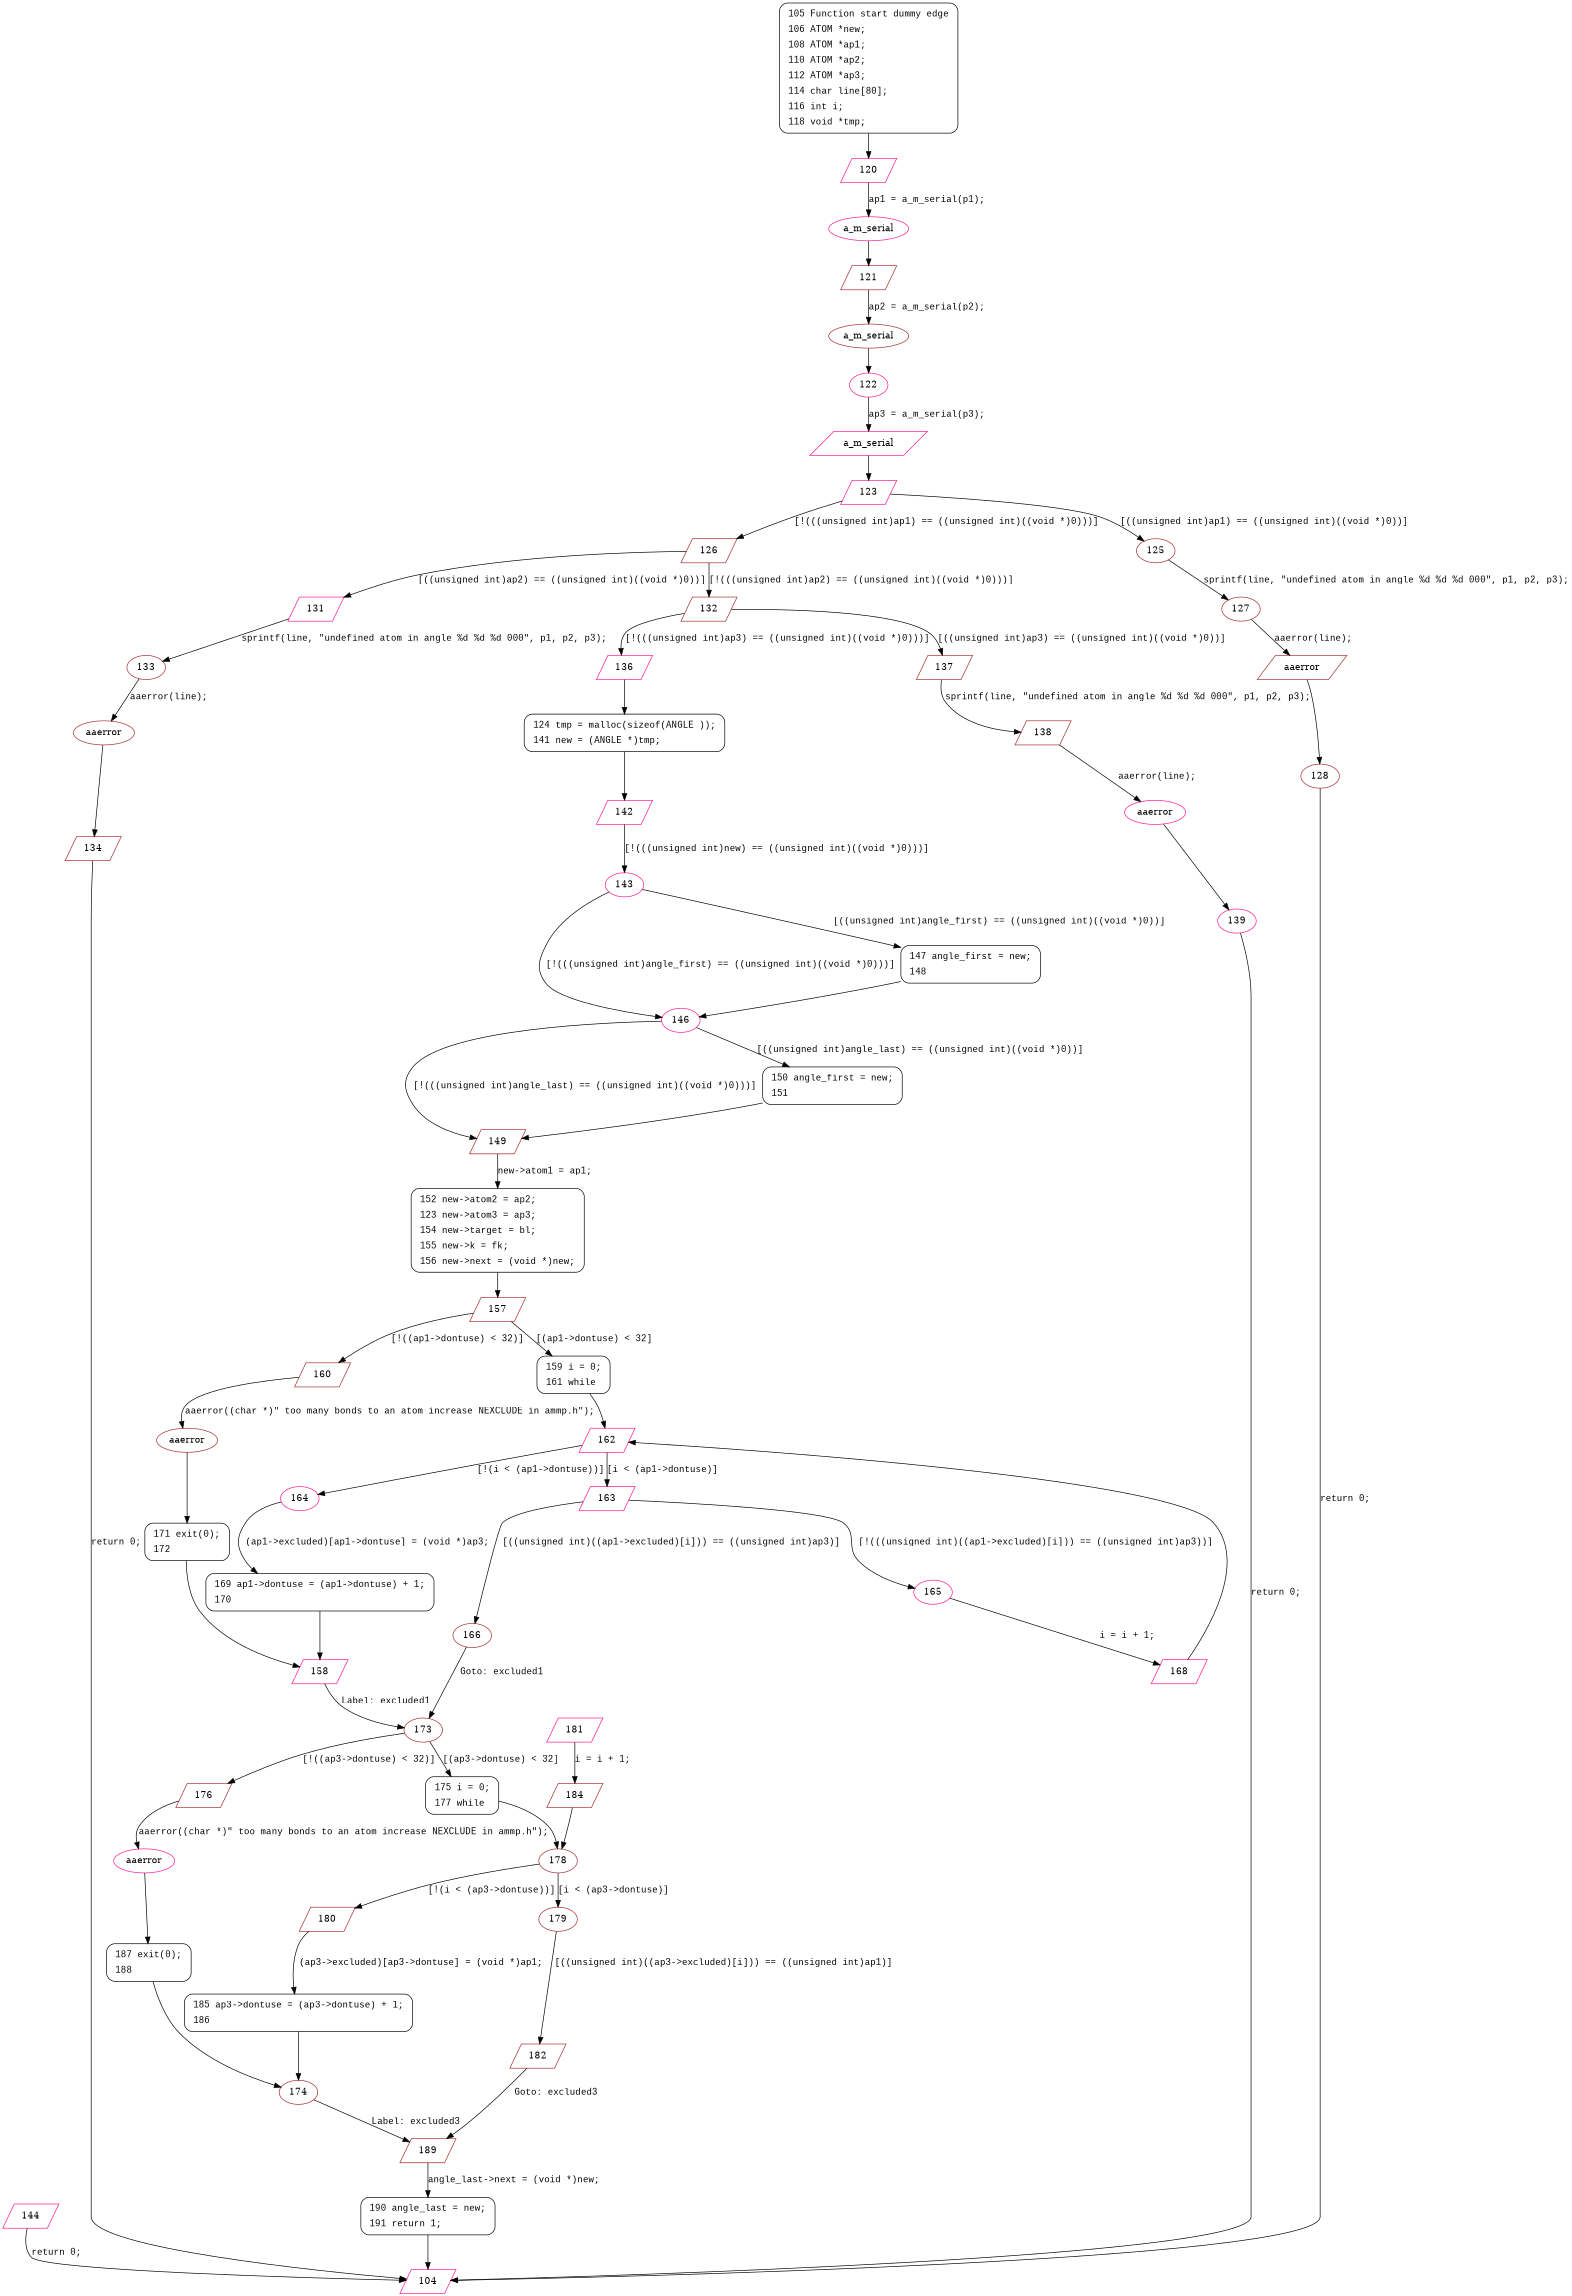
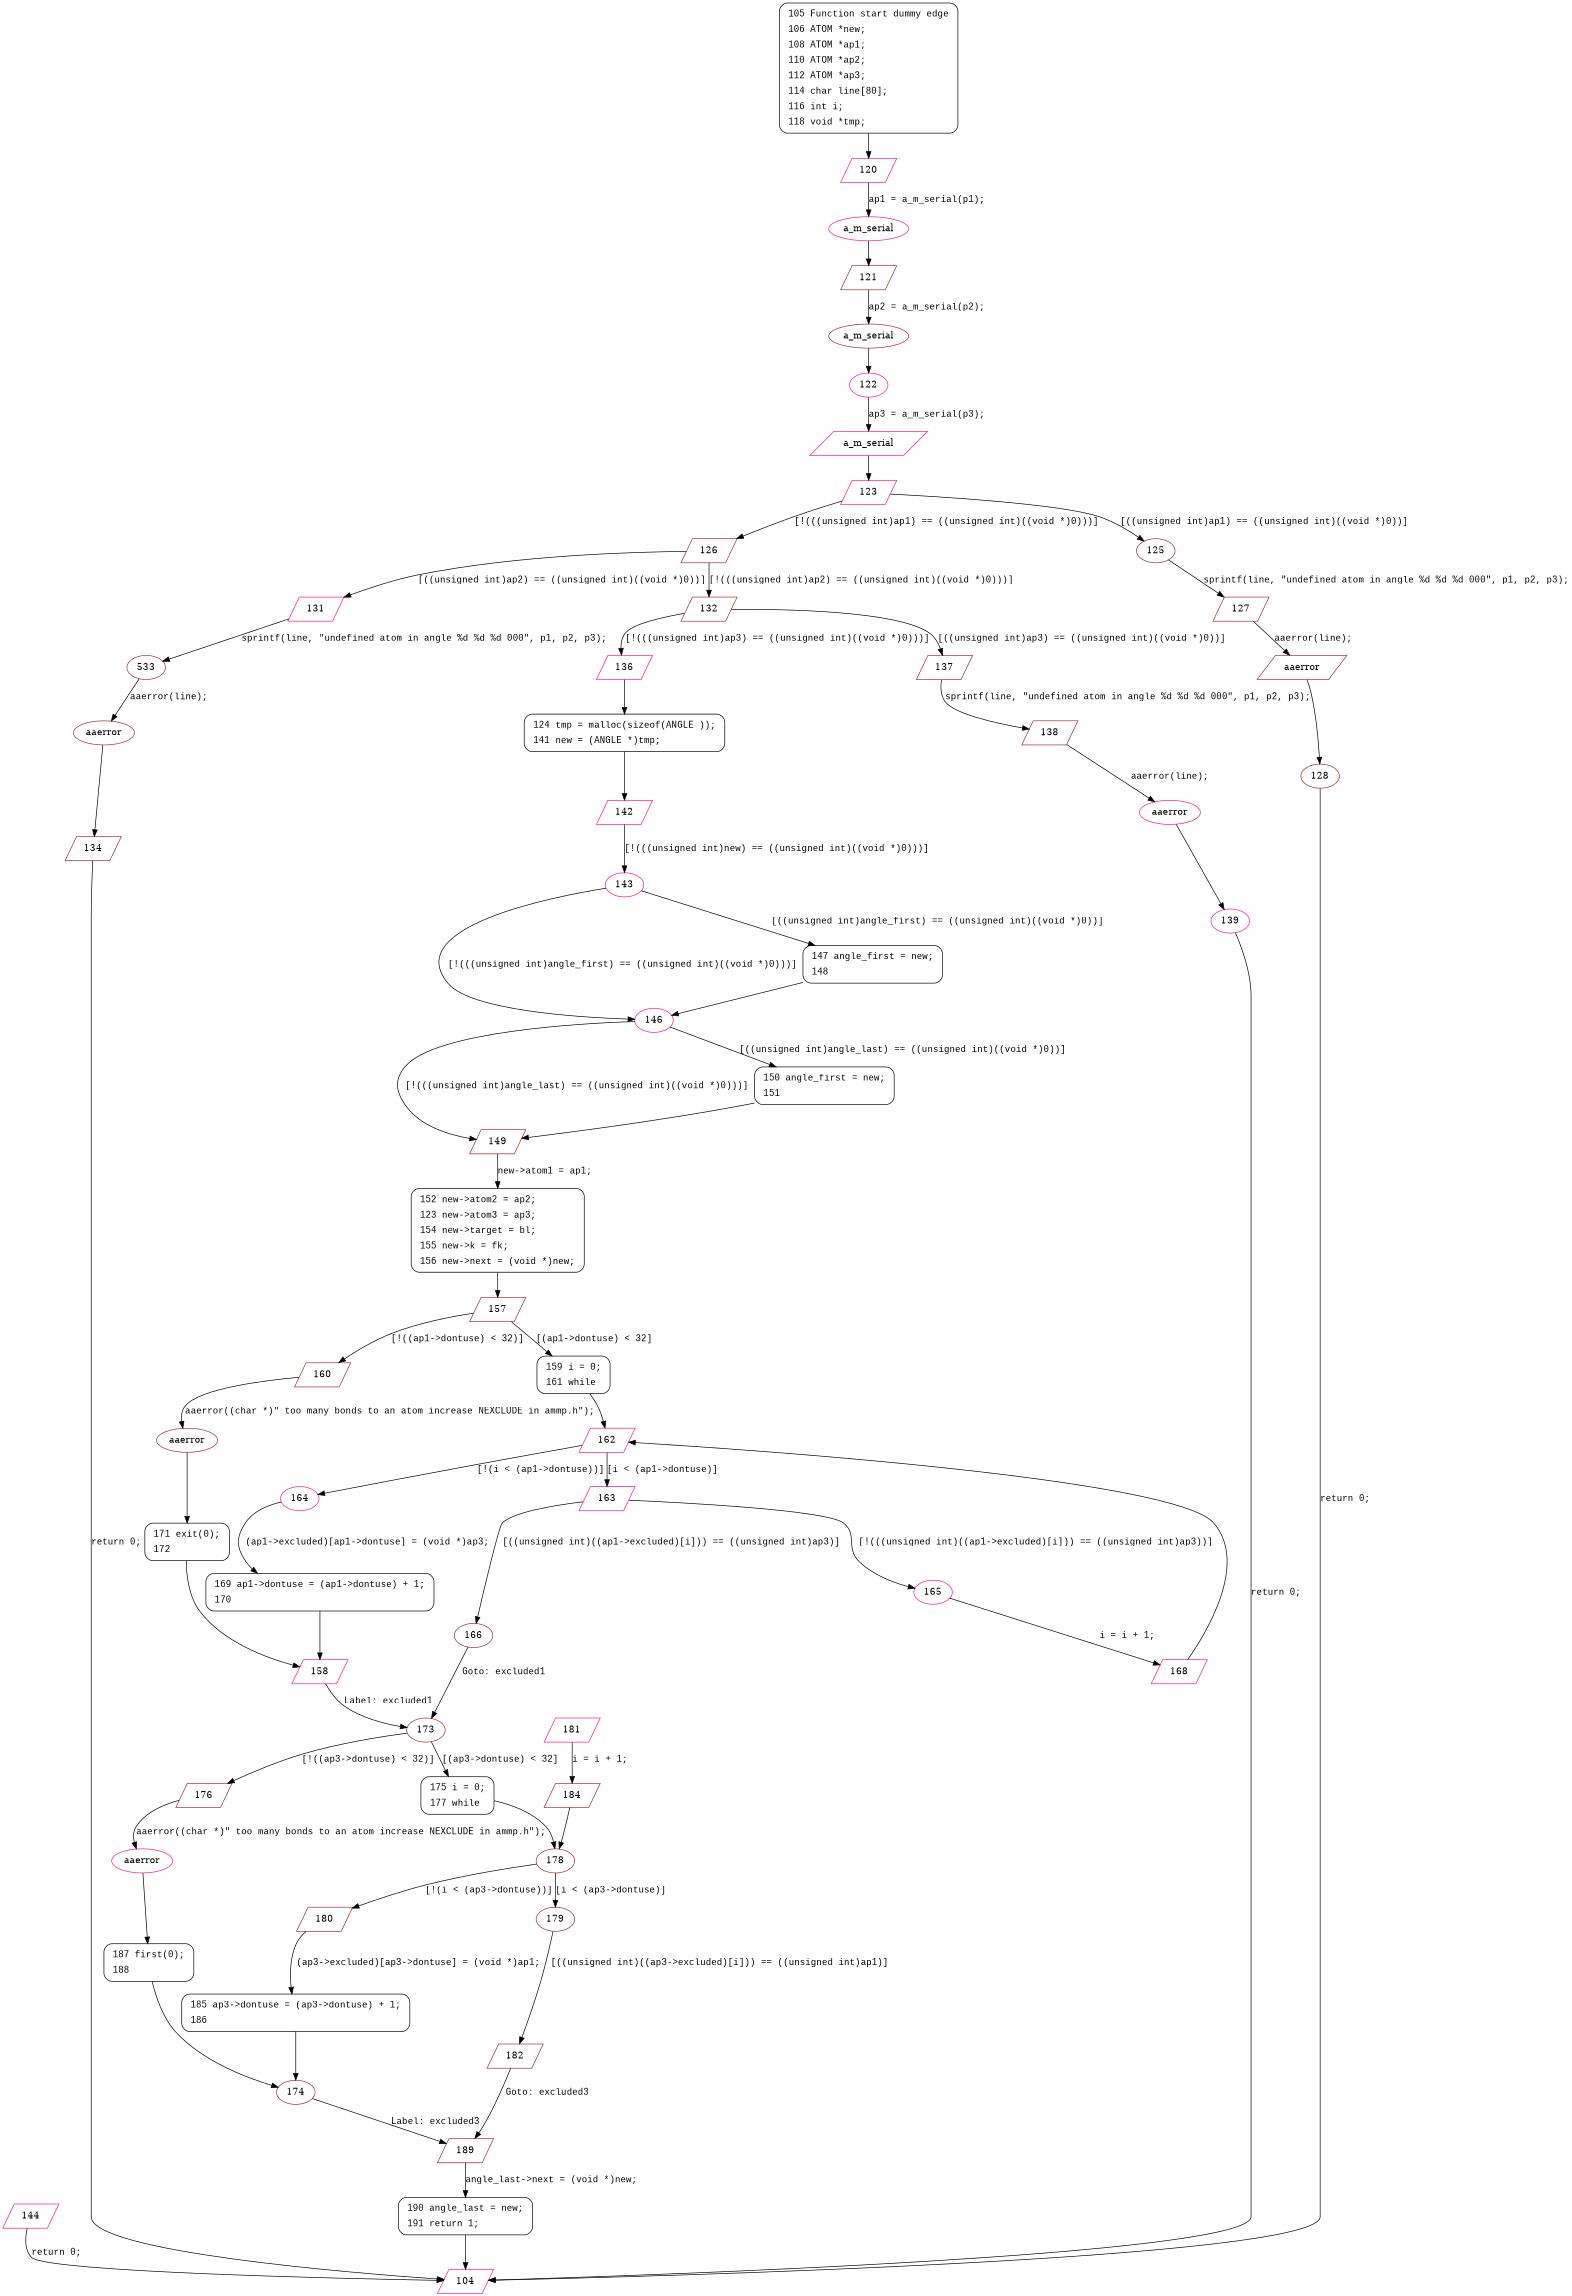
node "127": shape ellipse -> parallelogram
node "133": label "133" -> "533"
node "187": text "exit(0);" -> "first(0);"
